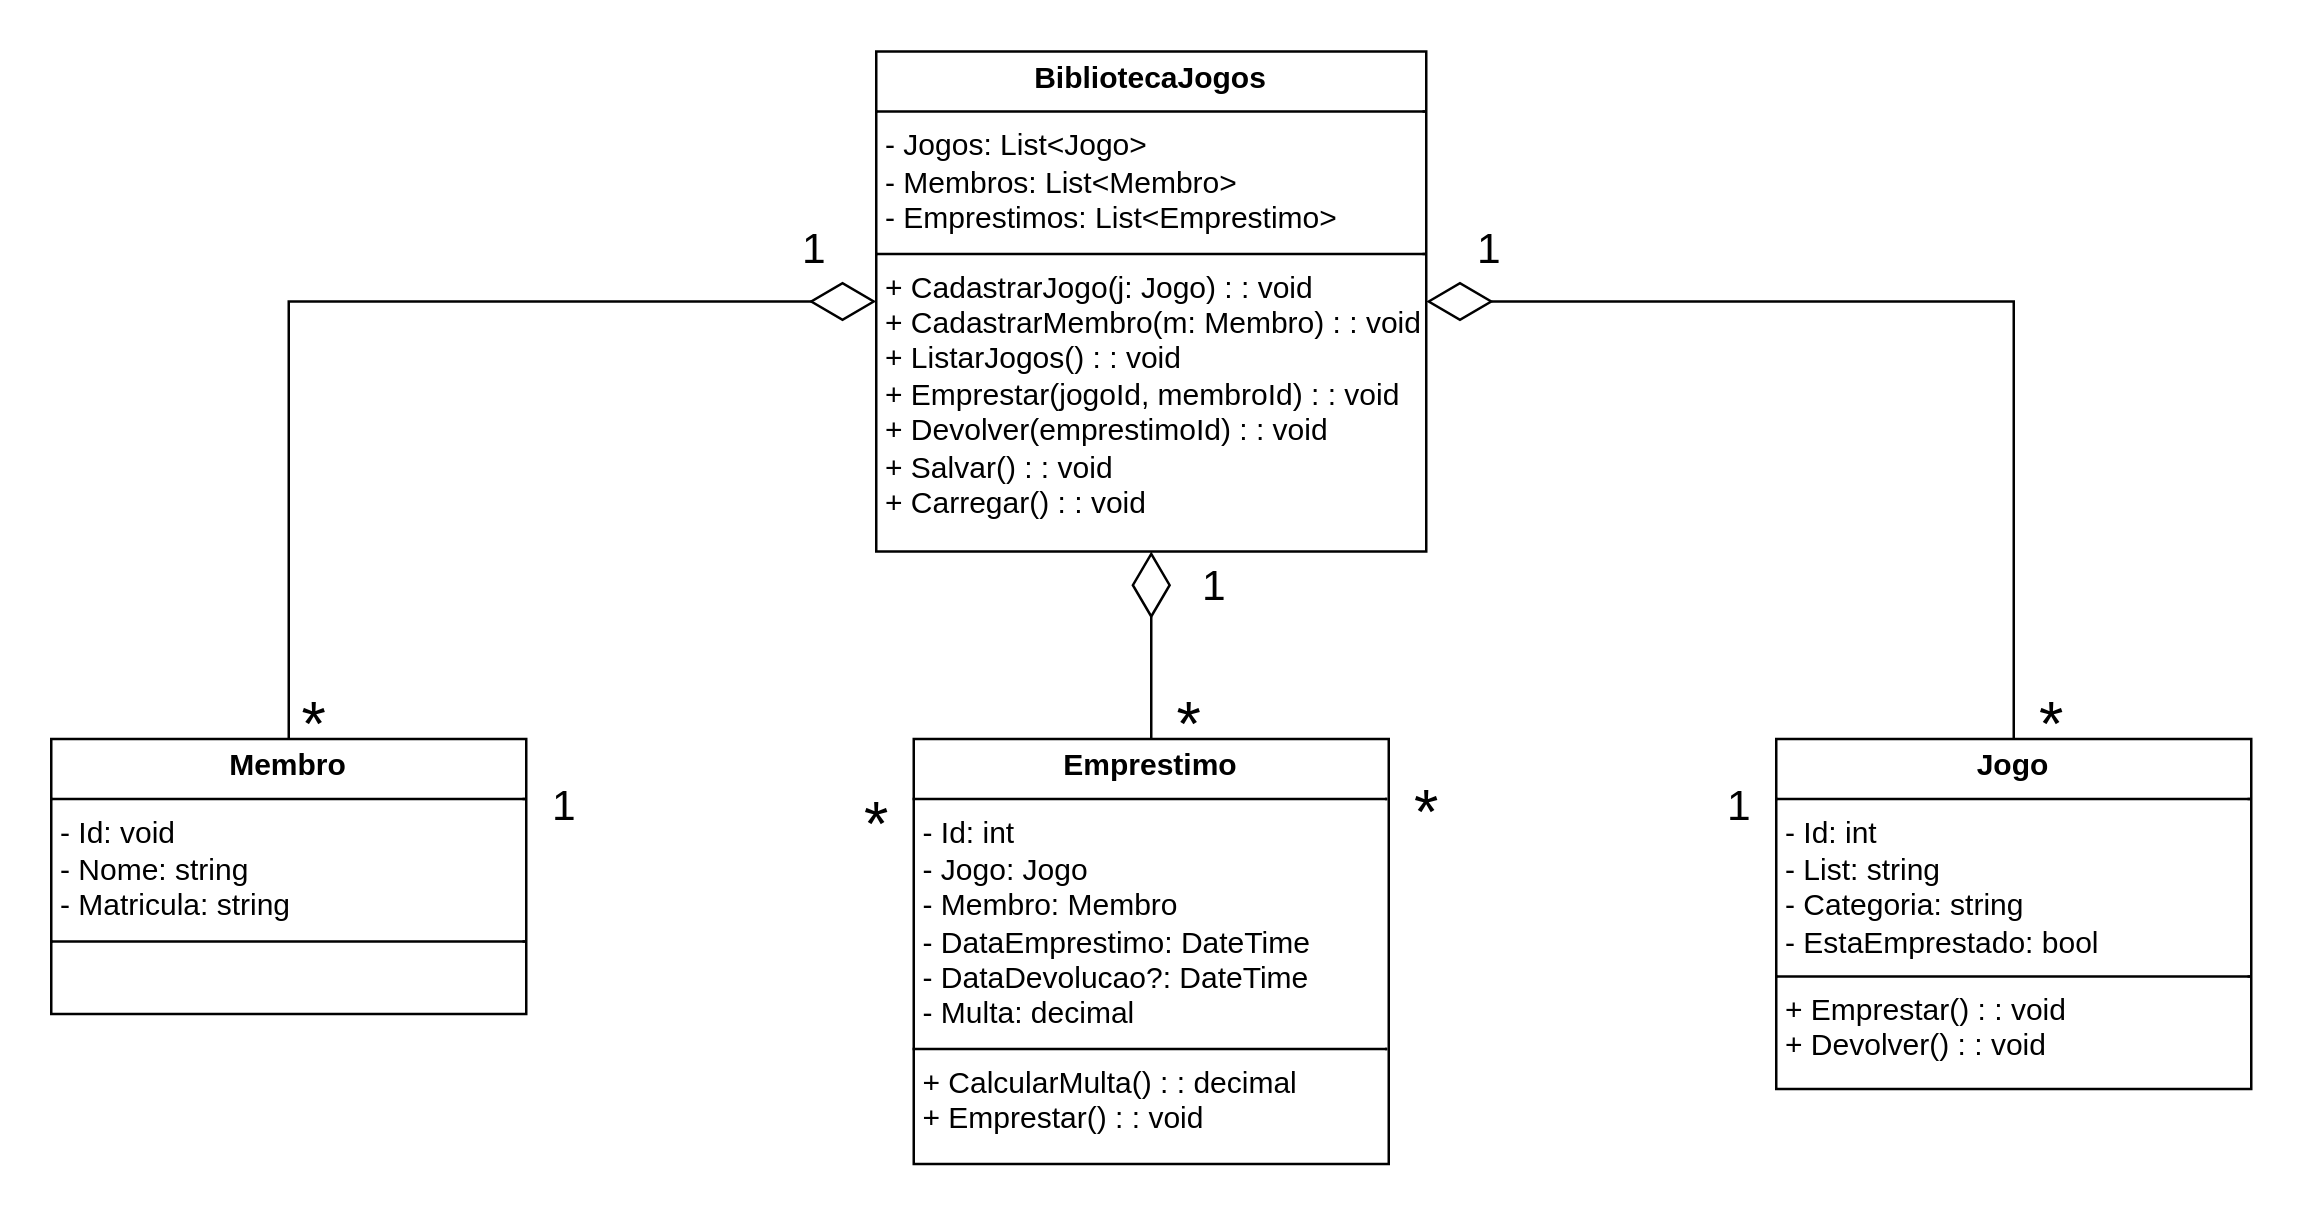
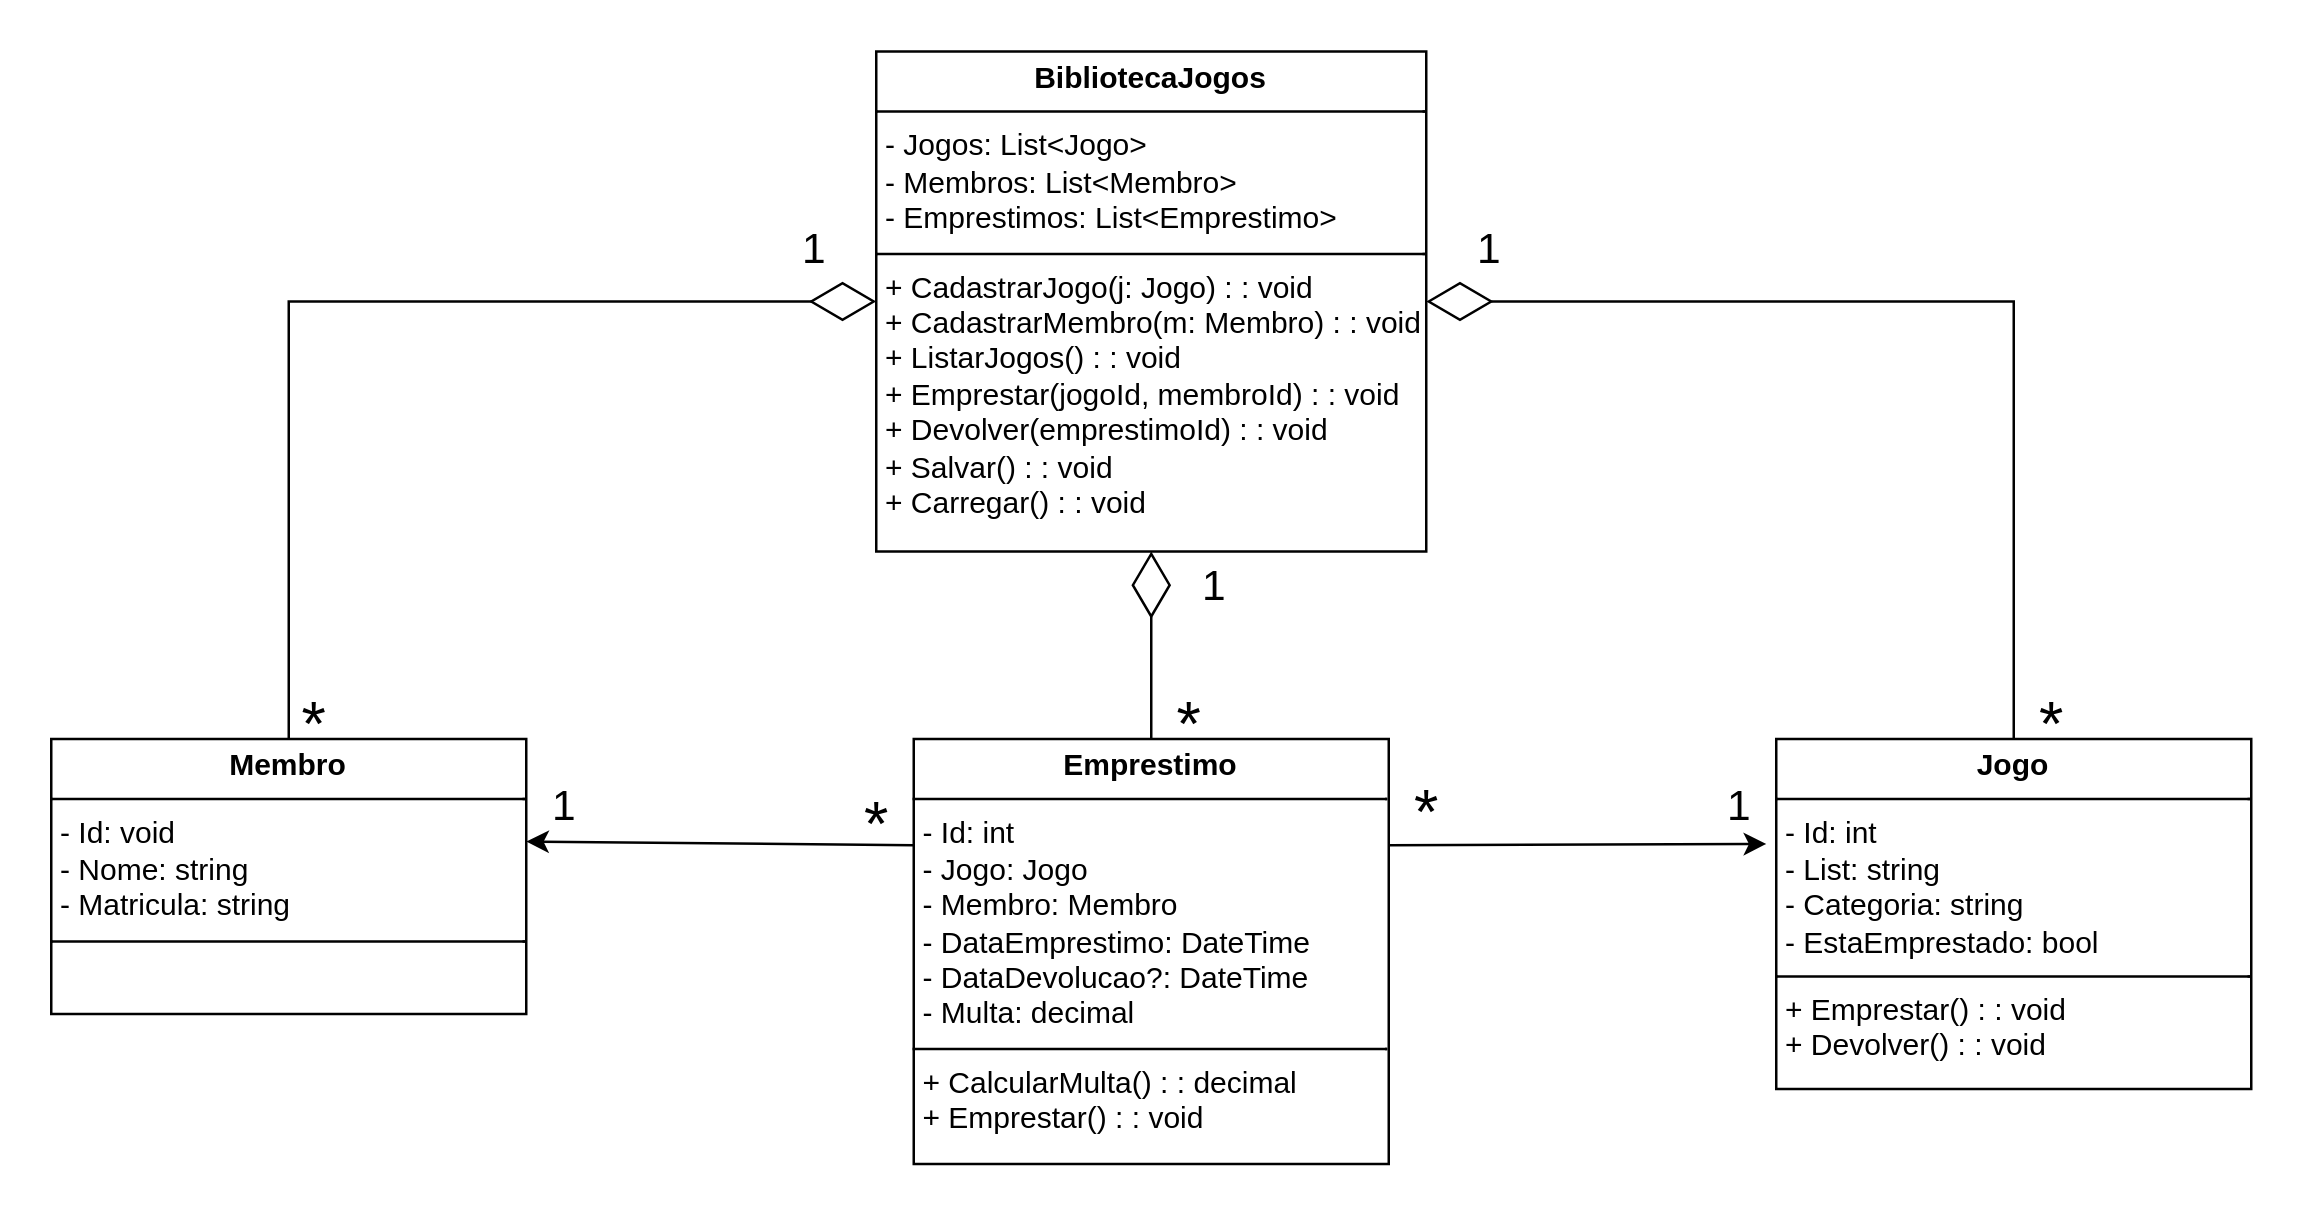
edge "Emprestimo - Id: int - Jogo: Jogo - Membro: Membro - DataEmprestimo: DateTime - DataDevolucao?: DateTime - Multa: decimal + CalcularMulta() : : decimal + Emprestar() : : void" -> "Membro - Id: void - Nome: string - Matricula: string": added
edge "Emprestimo - Id: int - Jogo: Jogo - Membro: Membro - DataEmprestimo: DateTime - DataDevolucao?: DateTime - Multa: decimal + CalcularMulta() : : decimal + Emprestar() : : void" -> "Jogo - Id: int - List: string - Categoria: string - EstaEmprestado: bool + Emprestar() : : void + Devolver() : : void": added
